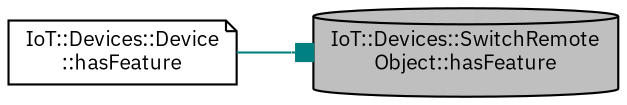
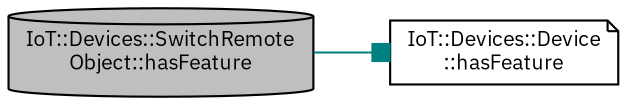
edge "IoT::Devices::Device ::hasFeature" -> "IoT::Devices::SwitchRemote Object::hasFeature": reversed
